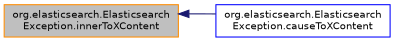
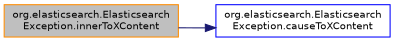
edge "org.elasticsearch.Elasticsearch Exception.causeToXContent" -> "org.elasticsearch.Elasticsearch Exception.innerToXContent": reversed
